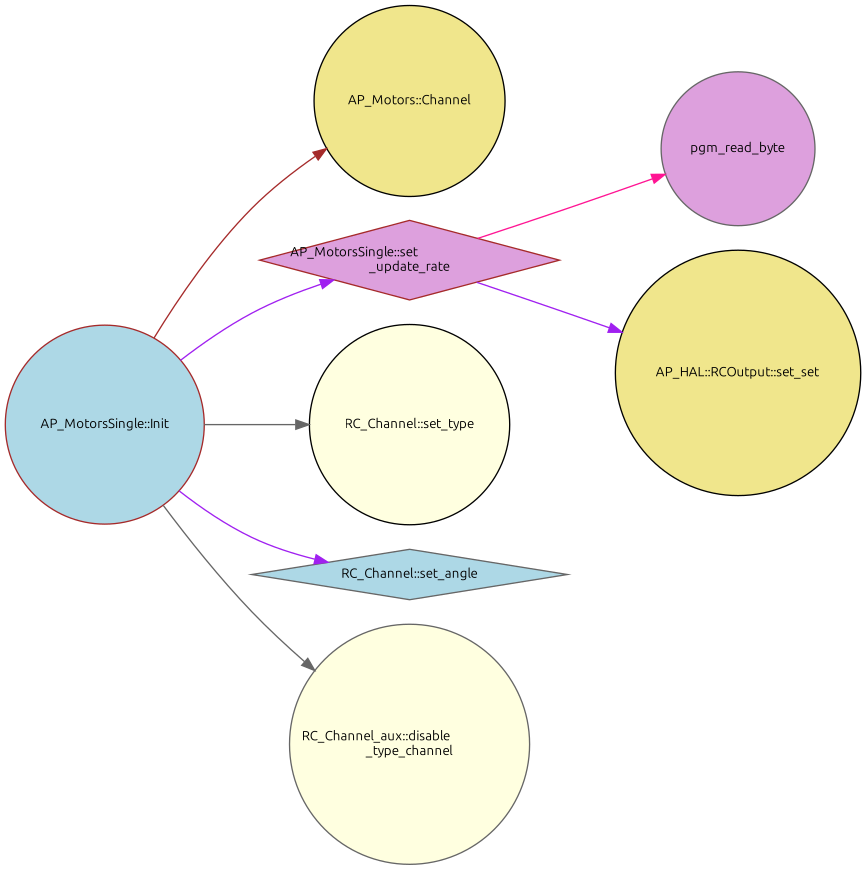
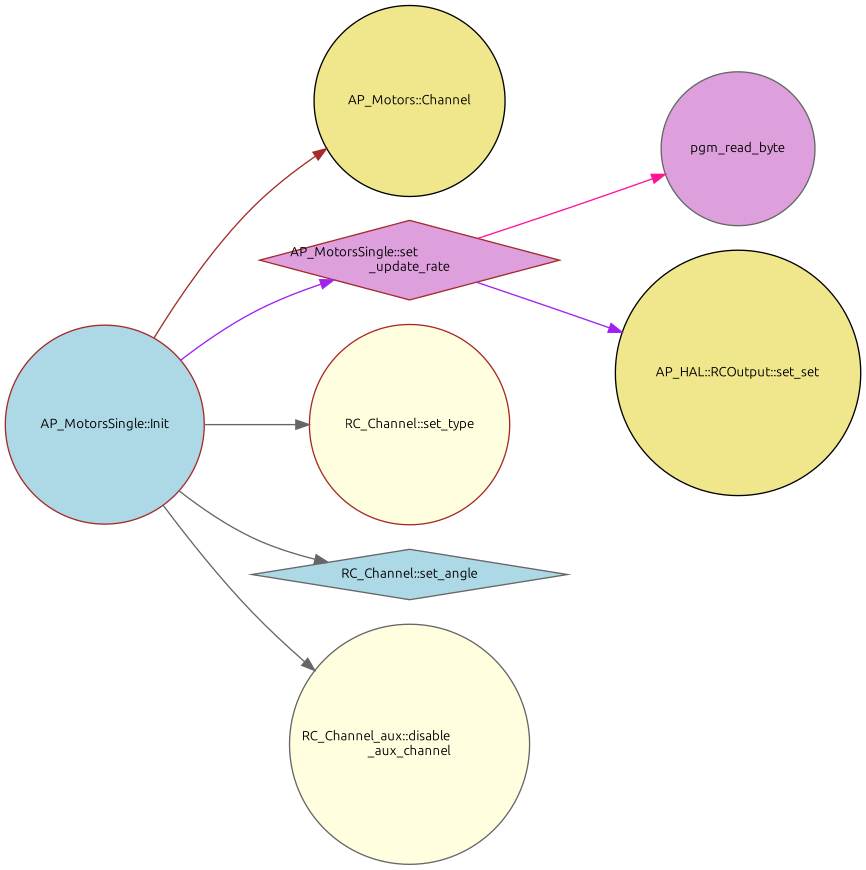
node "RC_Channel::set_type": color black -> brown
edge "AP_MotorsSingle::Init" -> "RC_Channel::set_angle": color purple -> gray40
node "RC_Channel_aux::disable _type_channel": label "RC_Channel_aux::disable _type_channel" -> "RC_Channel_aux::disable _aux_channel"
